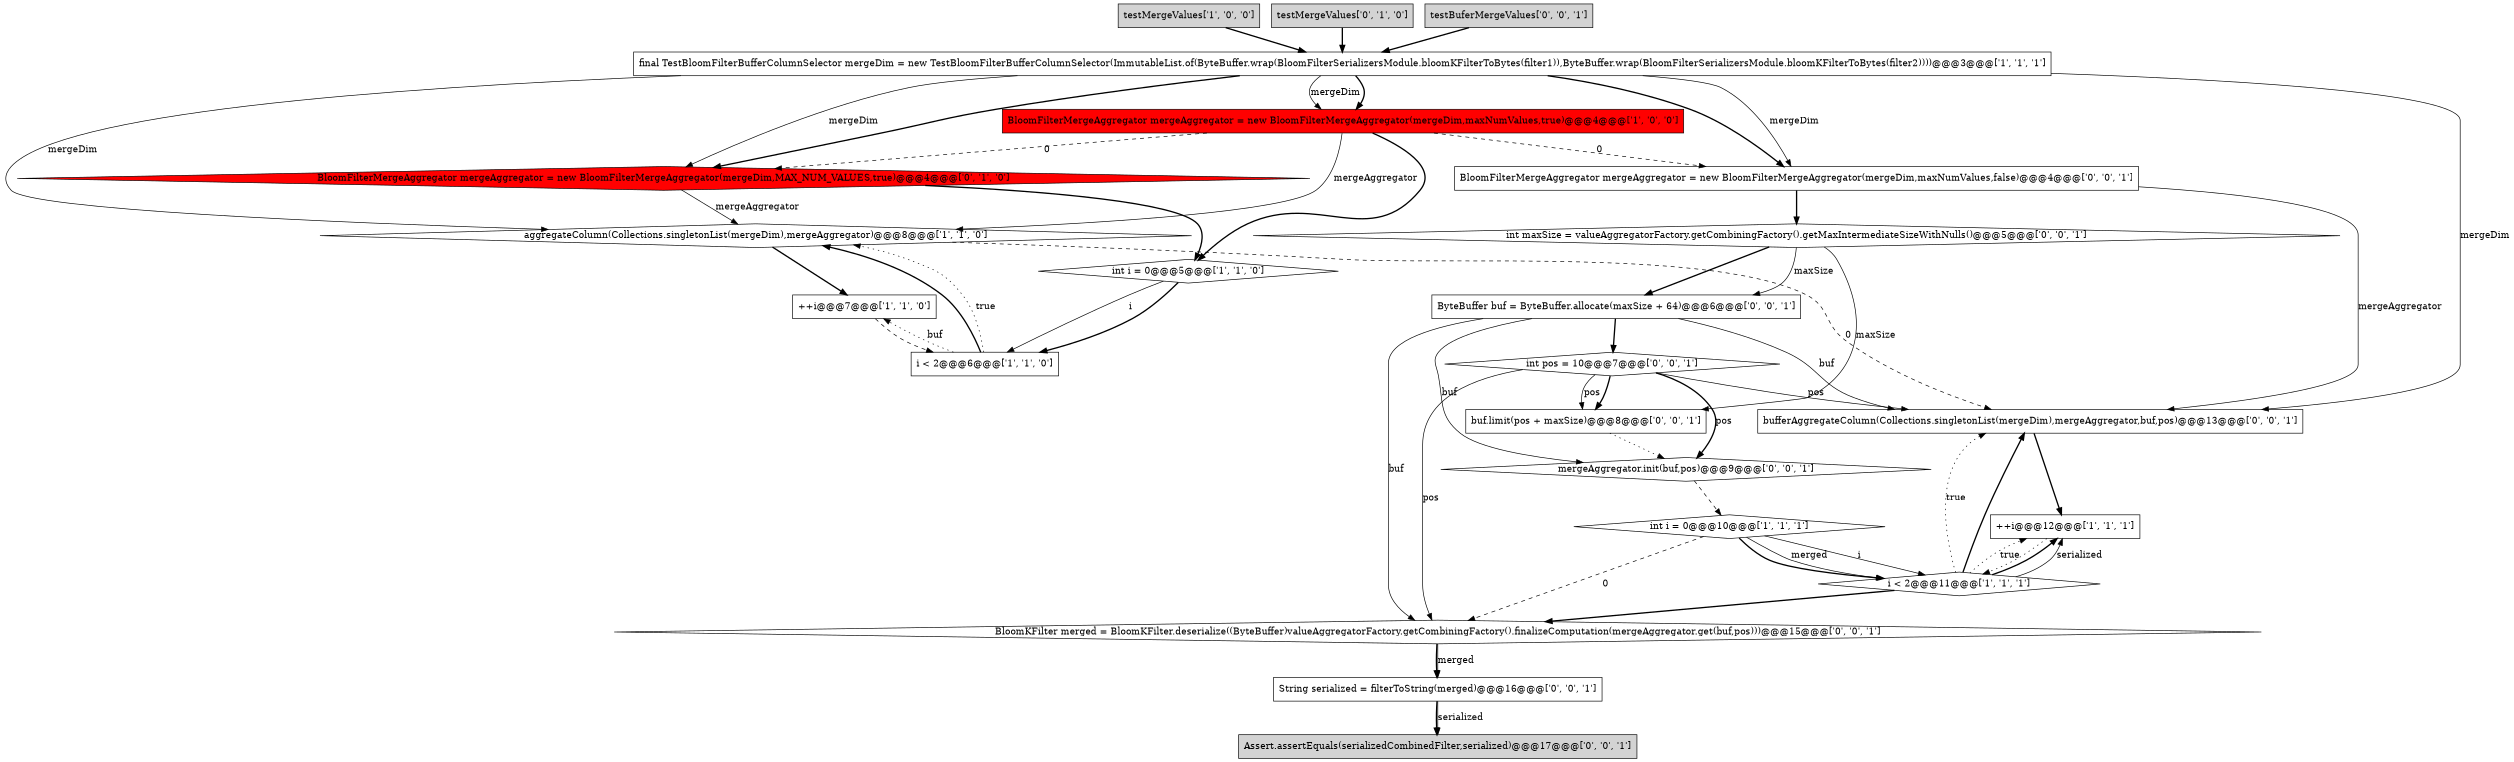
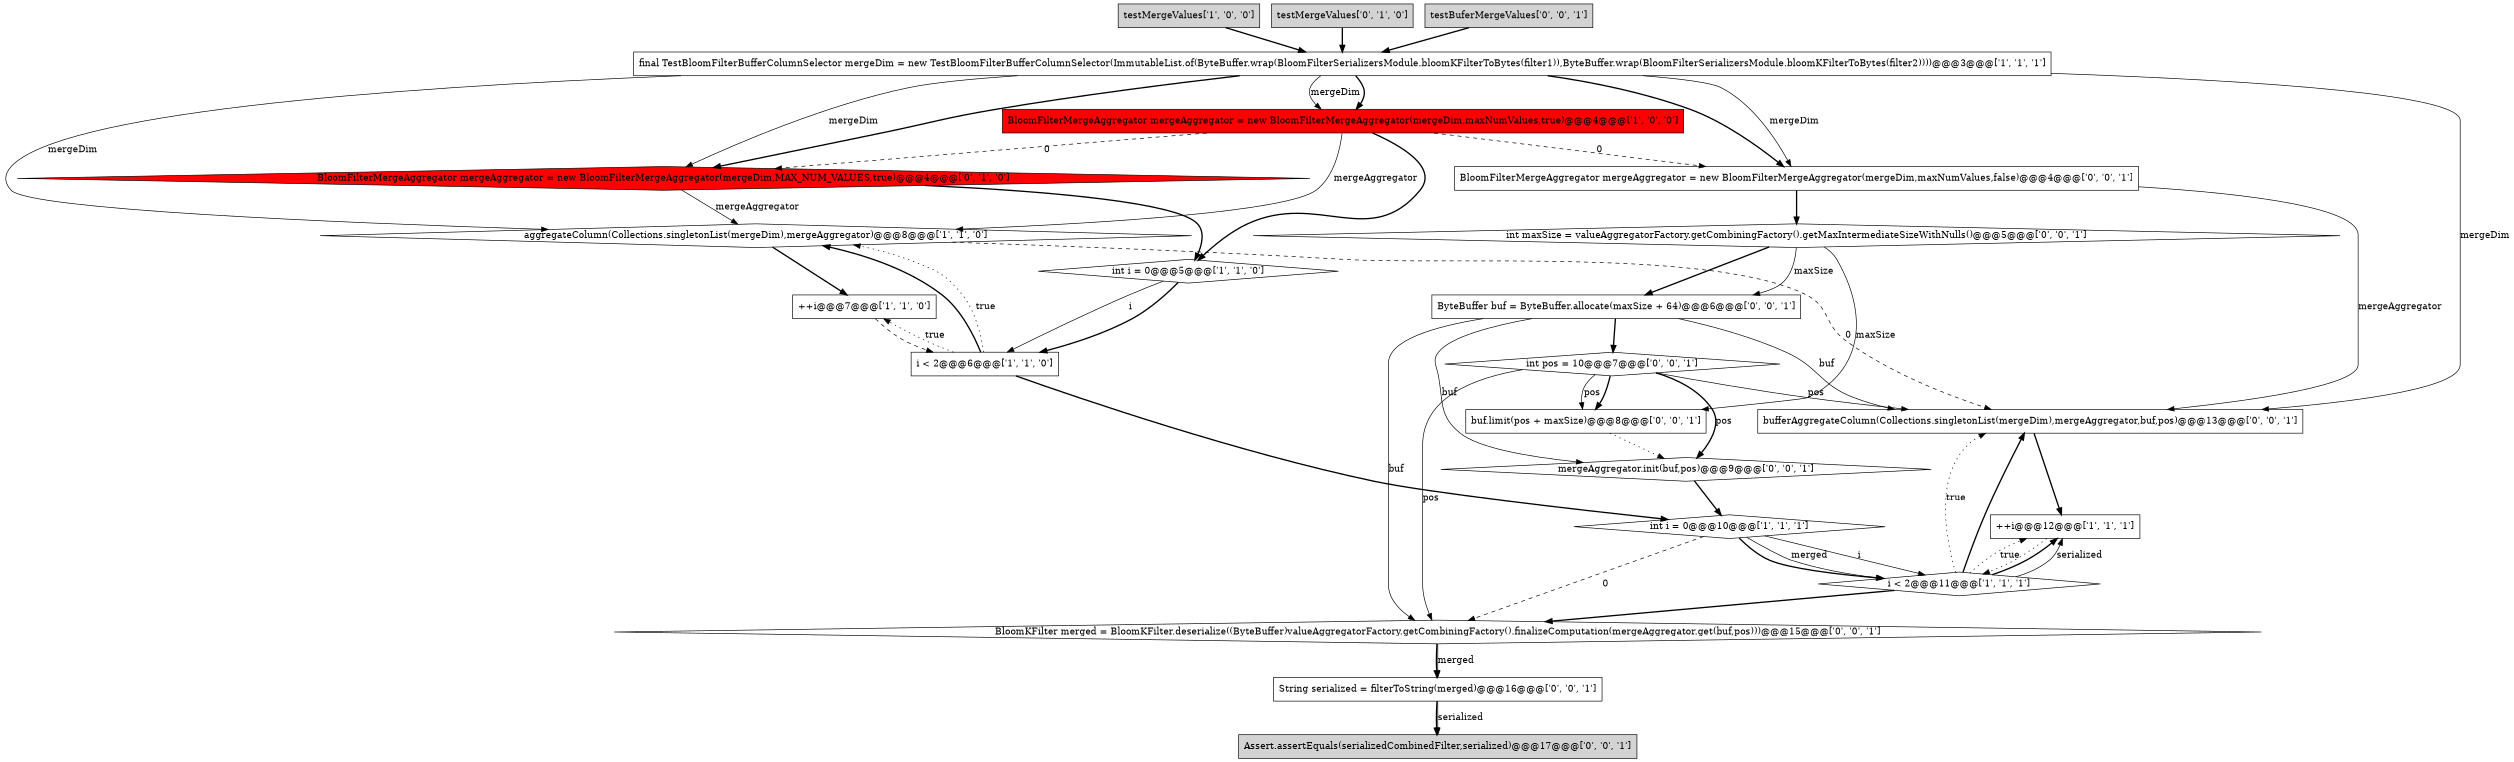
edge "i < 2@@@6@@@['1', '1', '0']" -> "++i@@@7@@@['1', '1', '0']": label "buf" -> "true"
edge "i < 2@@@6@@@['1', '1', '0']" -> "int i = 0@@@10@@@['1', '1', '1']": added
edge "mergeAggregator.init(buf,pos)@@@9@@@['0', '0', '1']" -> "int i = 0@@@10@@@['1', '1', '1']": style dashed -> bold
